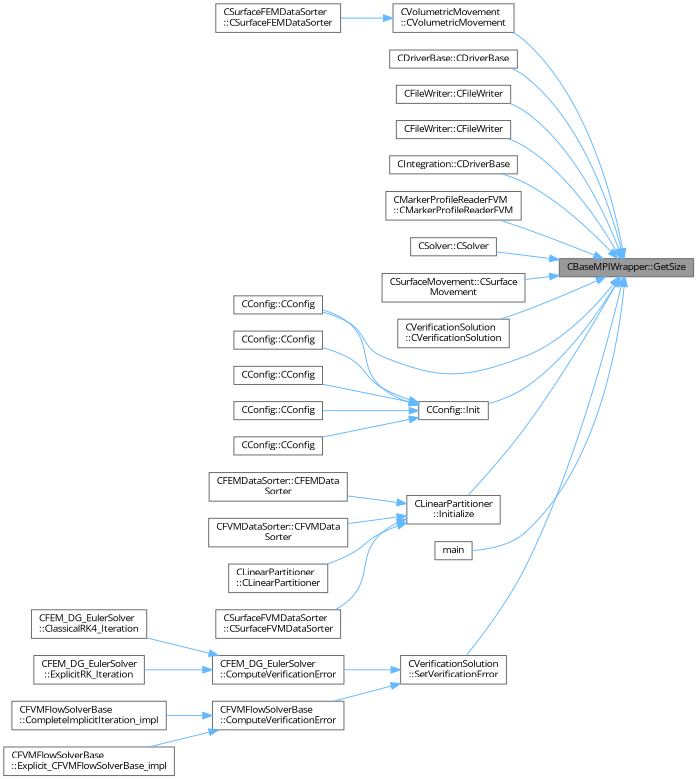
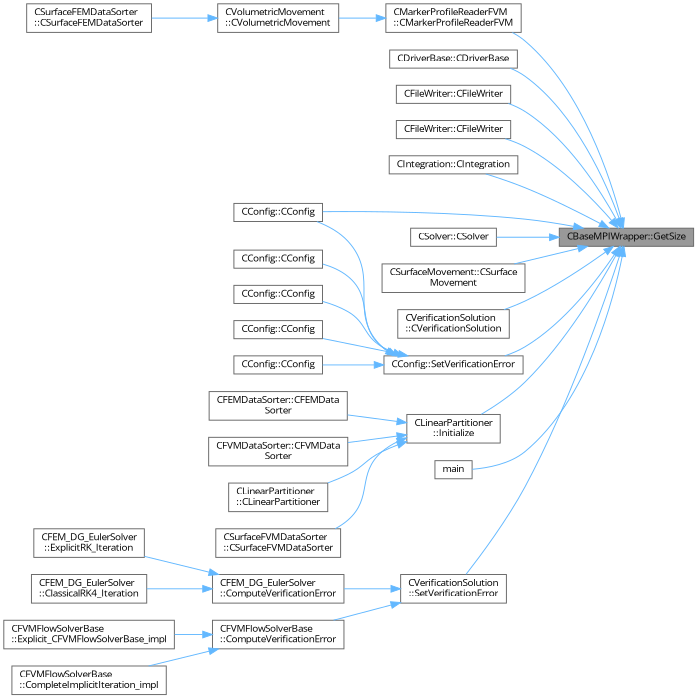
edge "CVolumetricMovement ::CVolumetricMovement" -> "CBaseMPIWrapper::GetSize": now "CVolumetricMovement ::CVolumetricMovement" -> "CMarkerProfileReaderFVM ::CMarkerProfileReaderFVM"
node "CIntegration::CDriverBase": label "CIntegration::CDriverBase" -> "CIntegration::CIntegration"
node "CConfig::Init": label "CConfig::Init" -> "CConfig::SetVerificationError"
